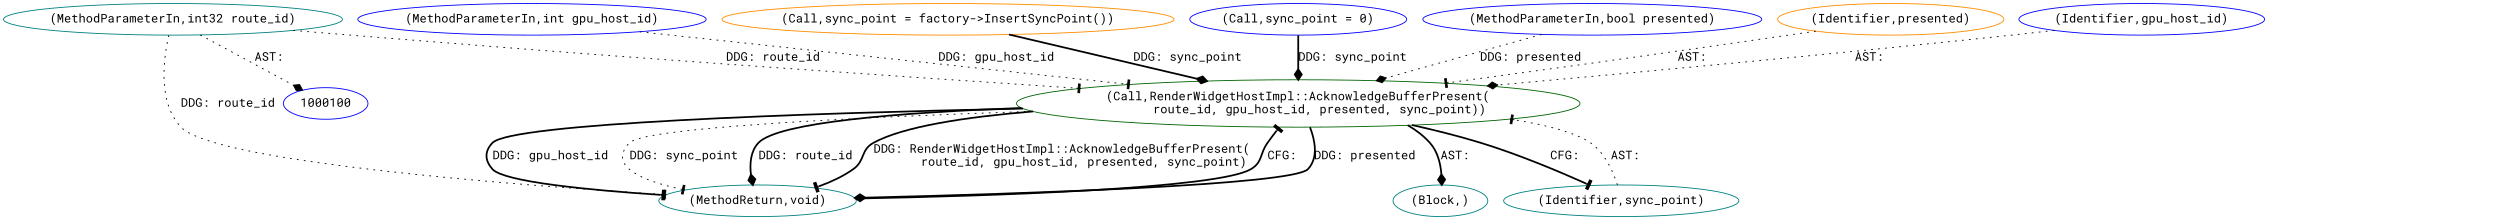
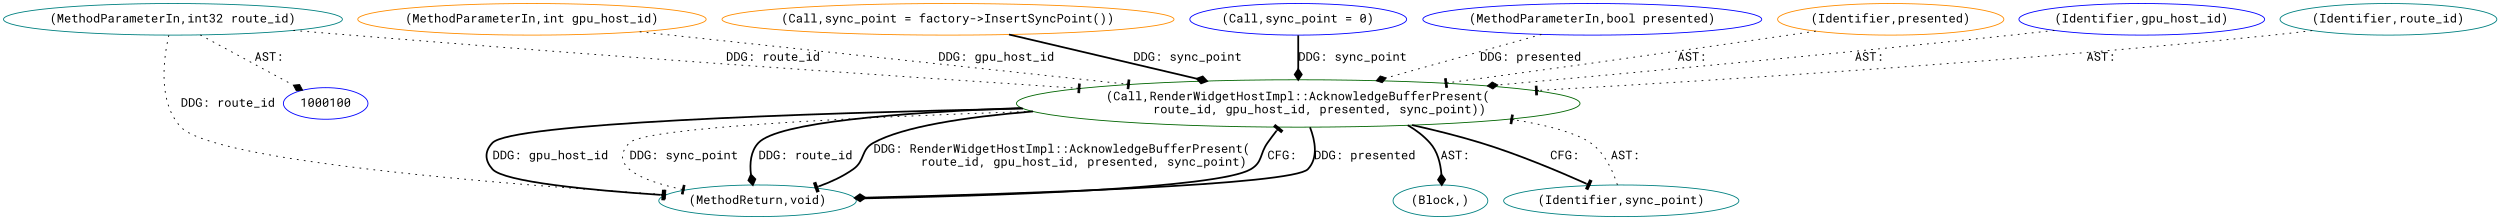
node "(MethodParameterIn,int gpu_host_id)": color blue -> darkorange
node "(Identifier,route_id)": added
